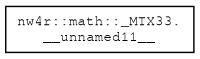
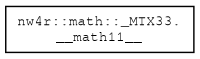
node "nw4r::math::_MTX33. __unnamed11__": label "nw4r::math::_MTX33. __unnamed11__" -> "nw4r::math::_MTX33. __math11__"
